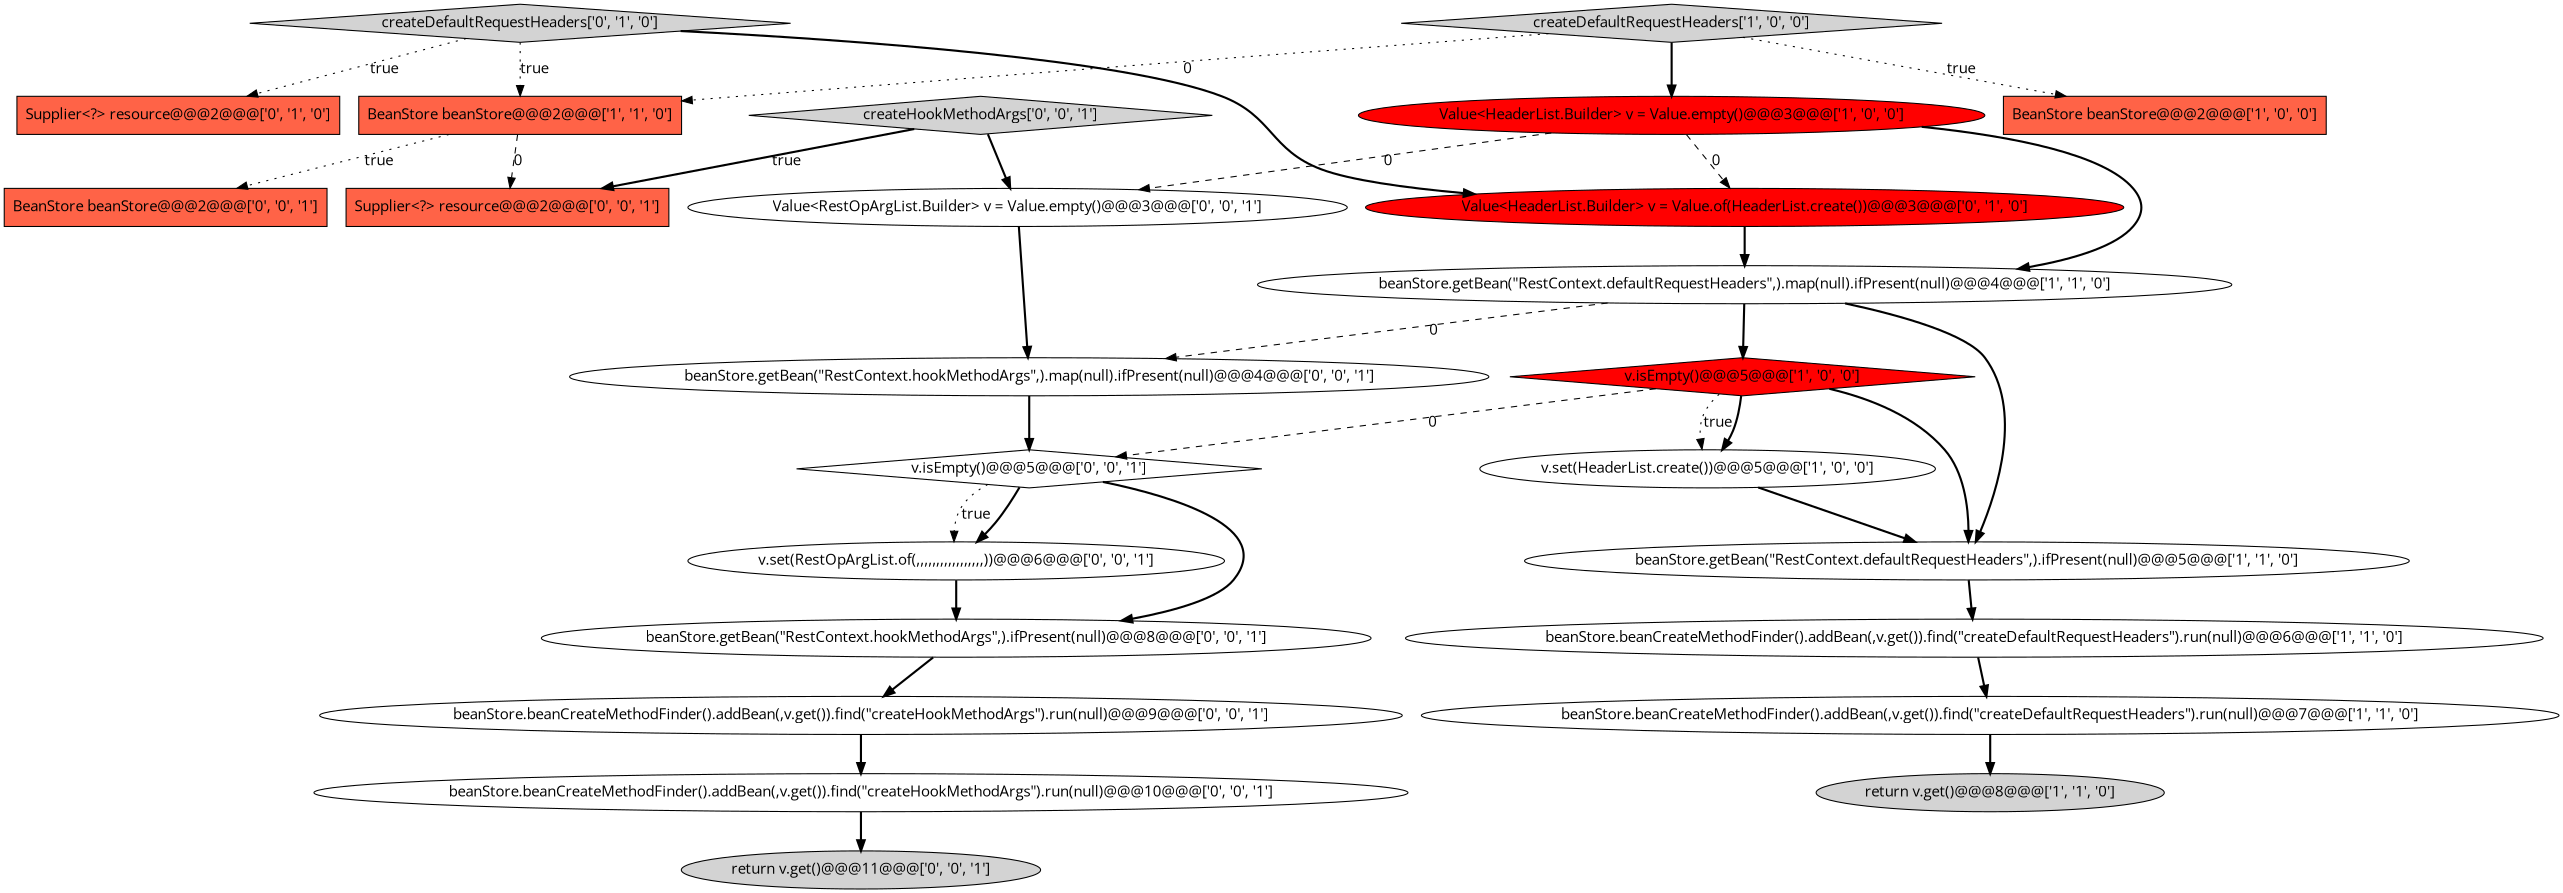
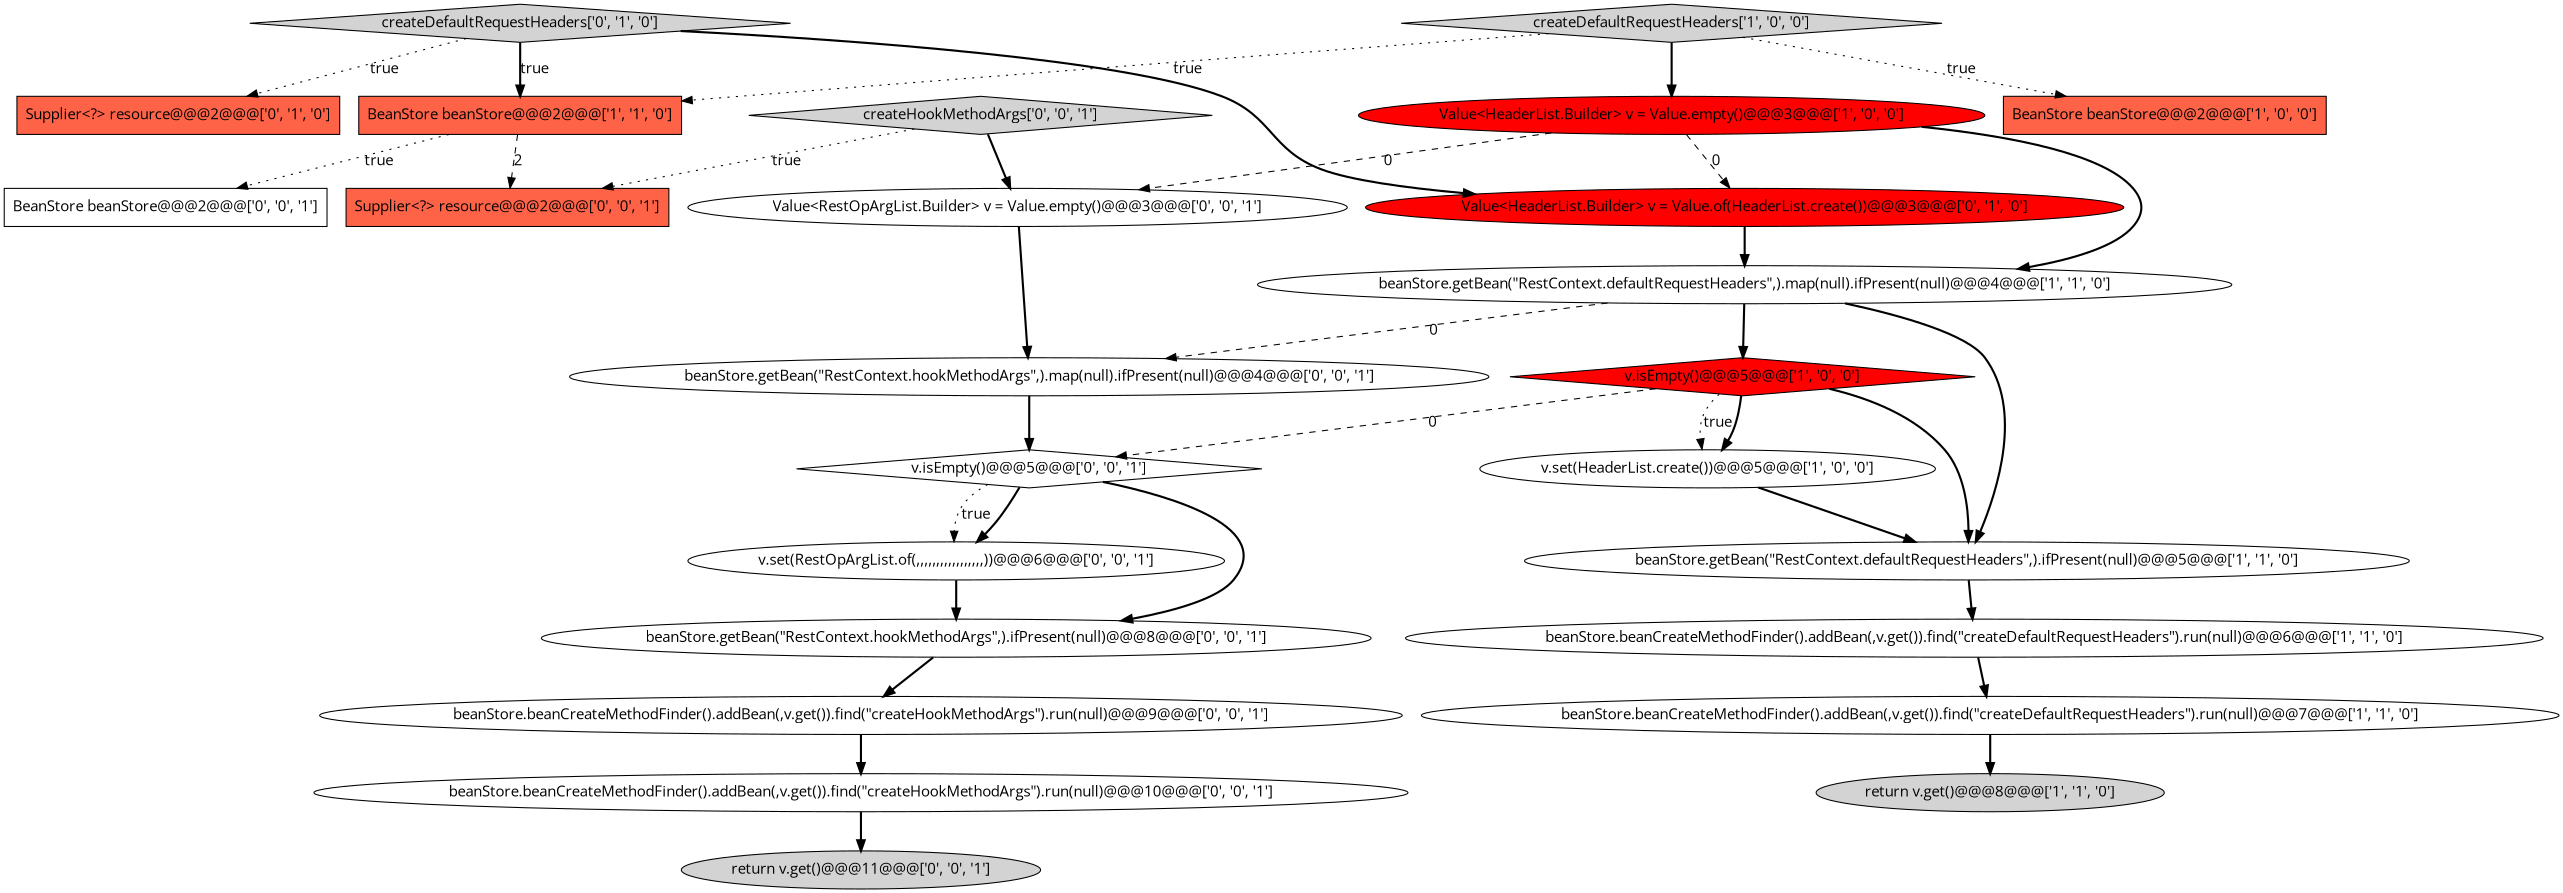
edge "createDefaultRequestHeaders['0', '1', '0']" -> "BeanStore beanStore@@@2@@@['1', '1', '0']": style dotted -> bold
edge "createDefaultRequestHeaders['1', '0', '0']" -> "BeanStore beanStore@@@2@@@['1', '1', '0']": label "0" -> "true"
edge "createHookMethodArgs['0', '0', '1']" -> "Supplier<?> resource@@@2@@@['0', '0', '1']": style bold -> dotted
edge "BeanStore beanStore@@@2@@@['1', '1', '0']" -> "Supplier<?> resource@@@2@@@['0', '0', '1']": label "0" -> "2"
node "BeanStore beanStore@@@2@@@['0', '0', '1']": fillcolor tomato -> white
